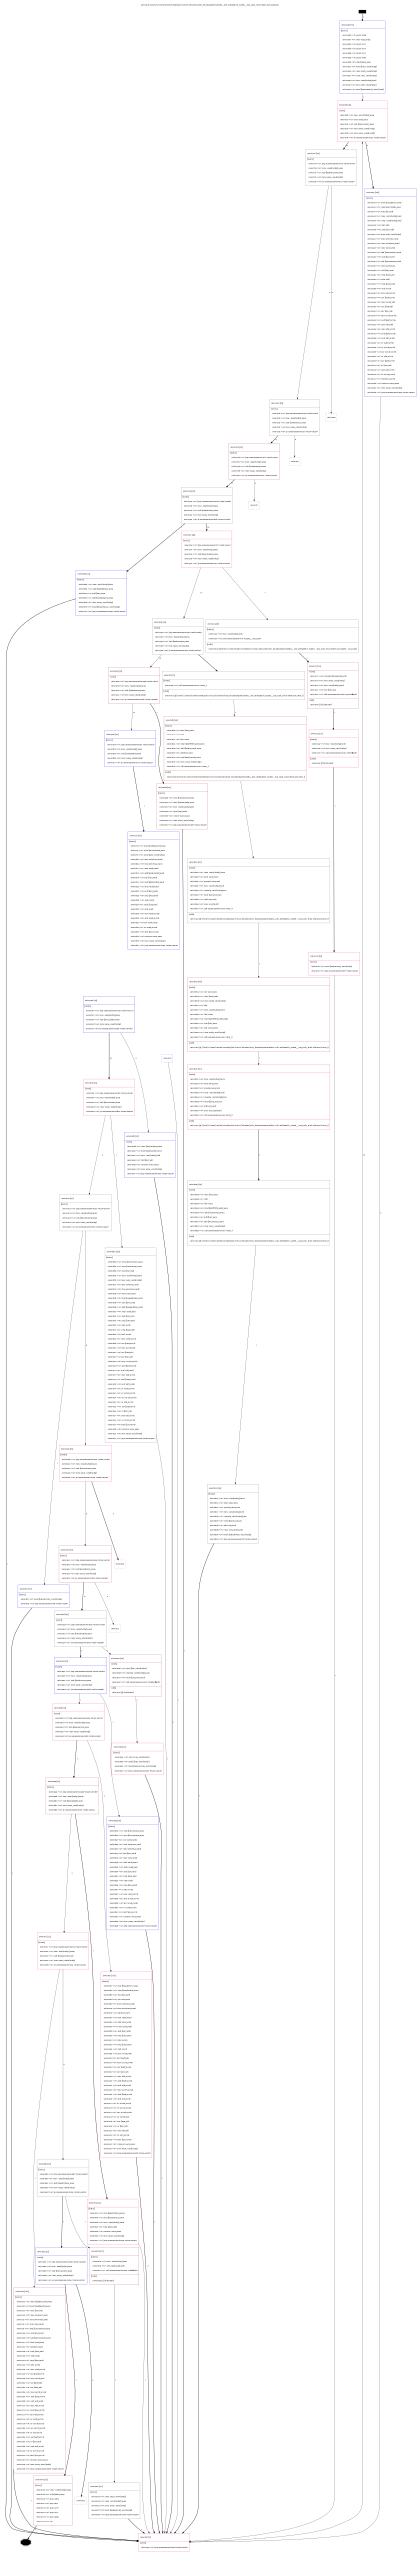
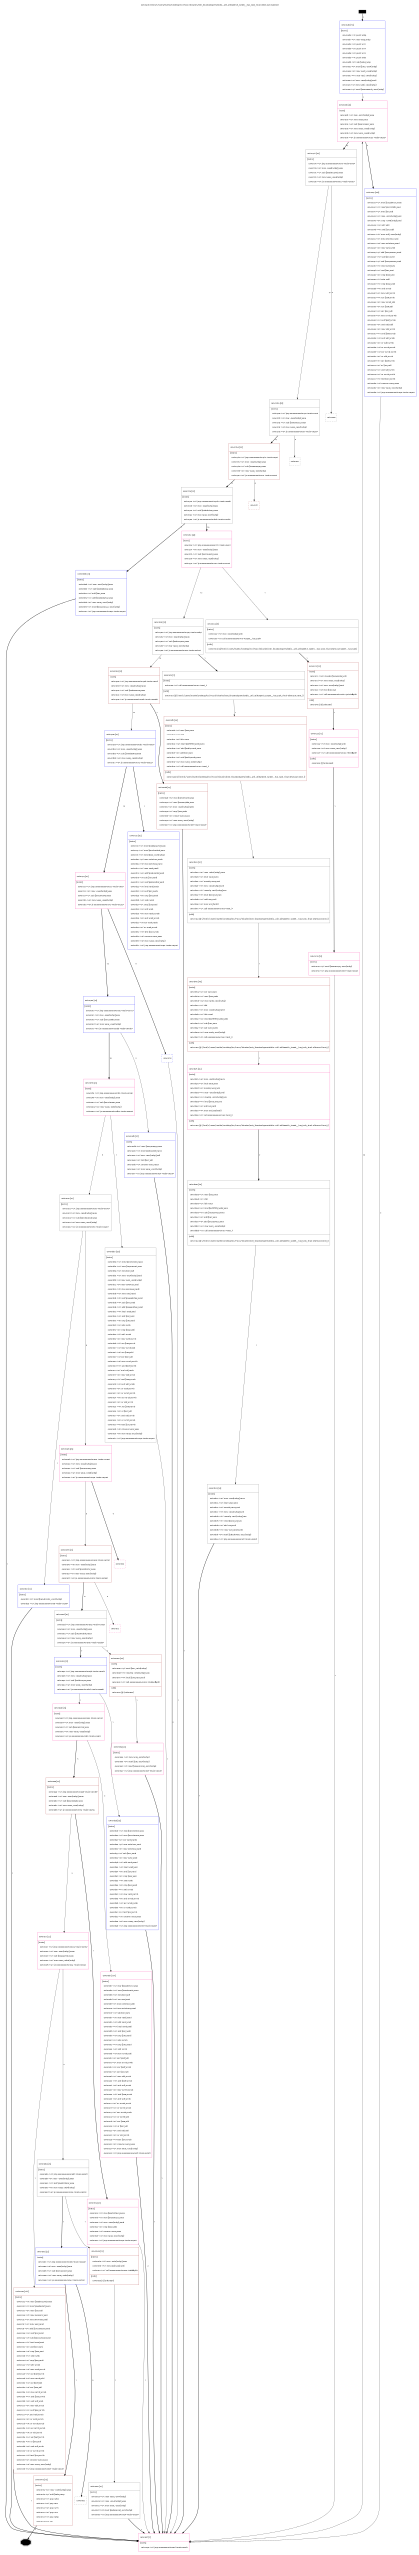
node "0x4017c7 [25]": added
